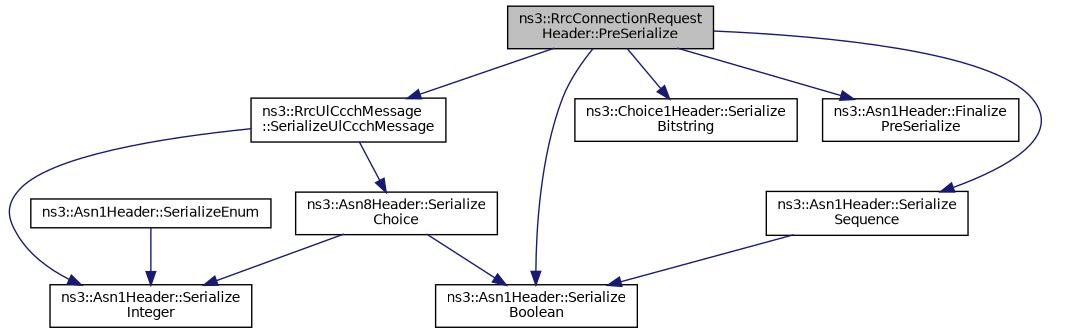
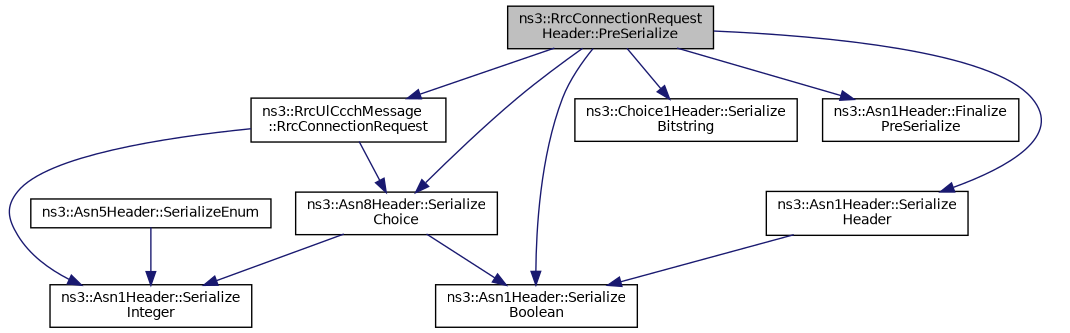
edge "ns3::RrcConnectionRequest Header::PreSerialize" -> "ns3::Asn8Header::Serialize Choice": added
node "ns3::RrcUlCcchMessage ::SerializeUlCcchMessage": label "ns3::RrcUlCcchMessage ::SerializeUlCcchMessage" -> "ns3::RrcUlCcchMessage ::RrcConnectionRequest"
node "ns3::Asn1Header::SerializeEnum": label "ns3::Asn1Header::SerializeEnum" -> "ns3::Asn5Header::SerializeEnum"
node "ns3::Asn1Header::Serialize Sequence": label "ns3::Asn1Header::Serialize Sequence" -> "ns3::Asn1Header::Serialize Header"
